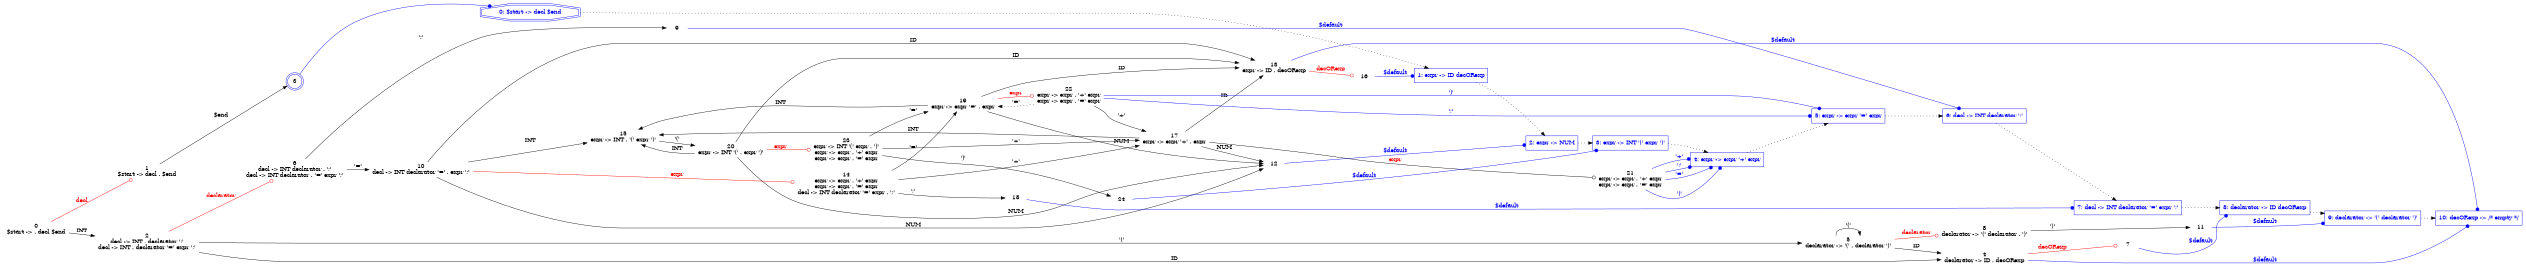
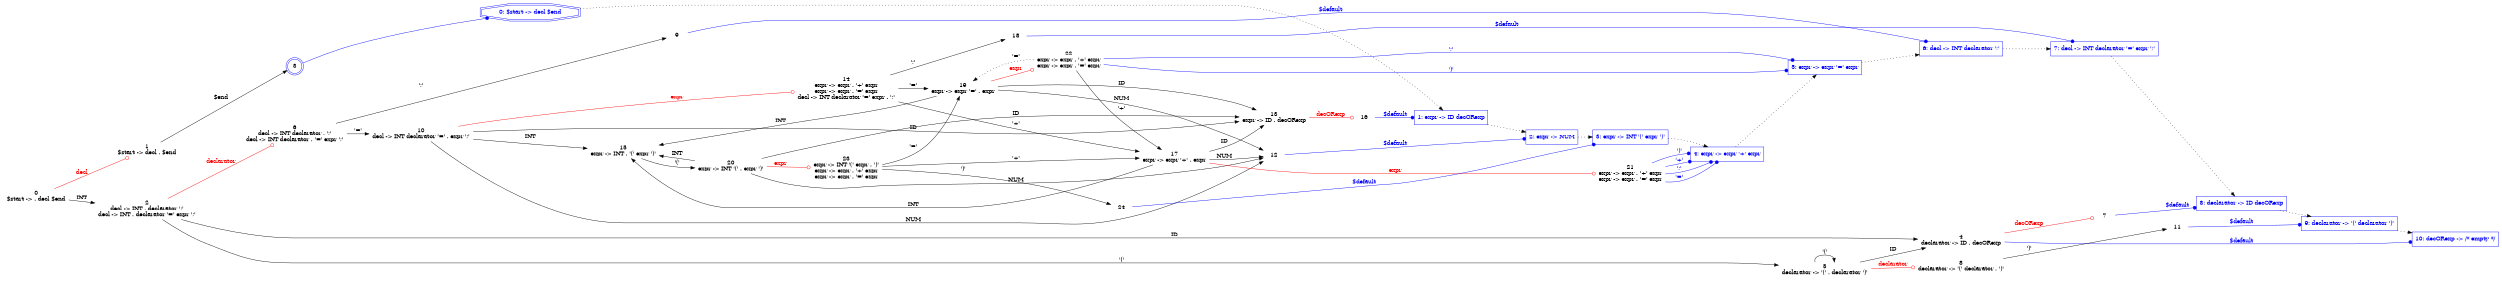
edge "13 expr -> ID . decORexp" -> "10: decORexp -> /* empty */": removed, label "$default"
edge "17 expr -> expr '+' . expr" -> "21 expr -> expr . '+' expr expr -> expr . '=' expr": color black -> red
